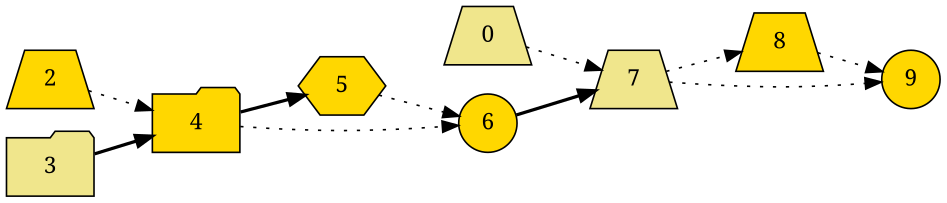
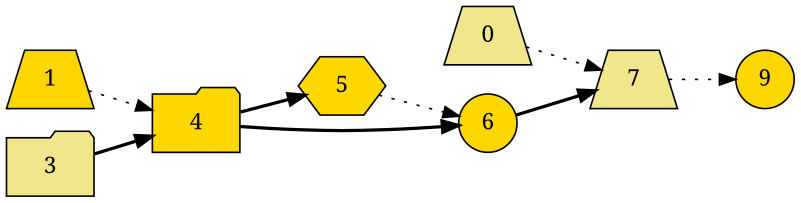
node "8": removed
node "2": label "2" -> "1"
edge "4" -> "6": style dotted -> bold
